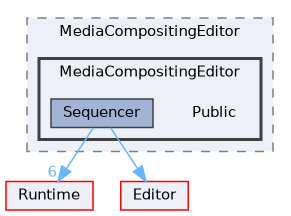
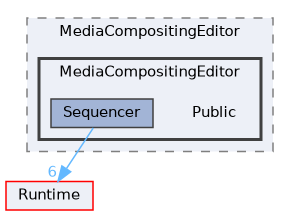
node "Editor": removed
